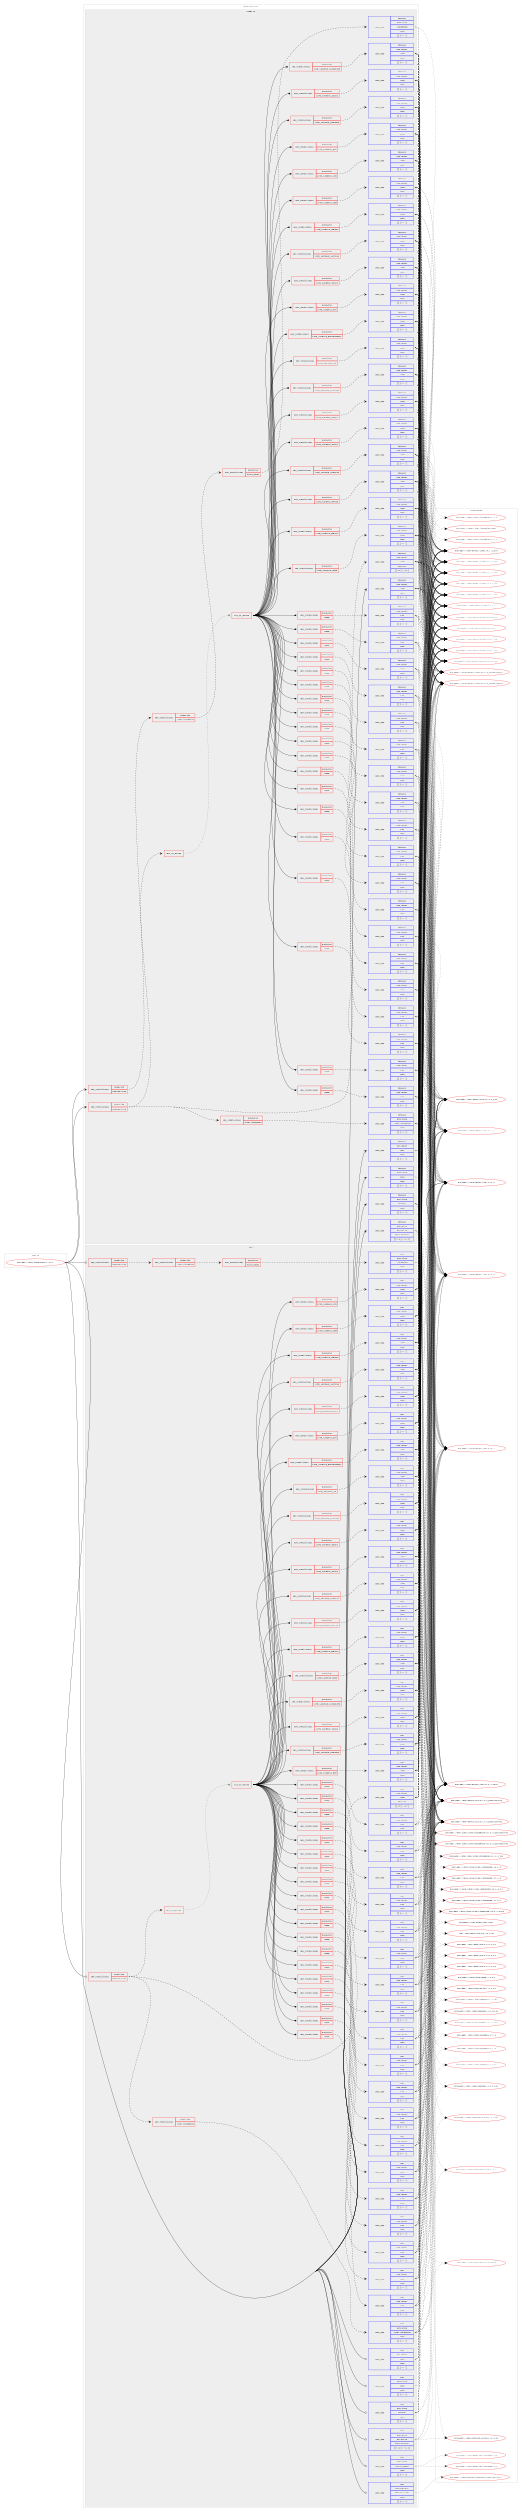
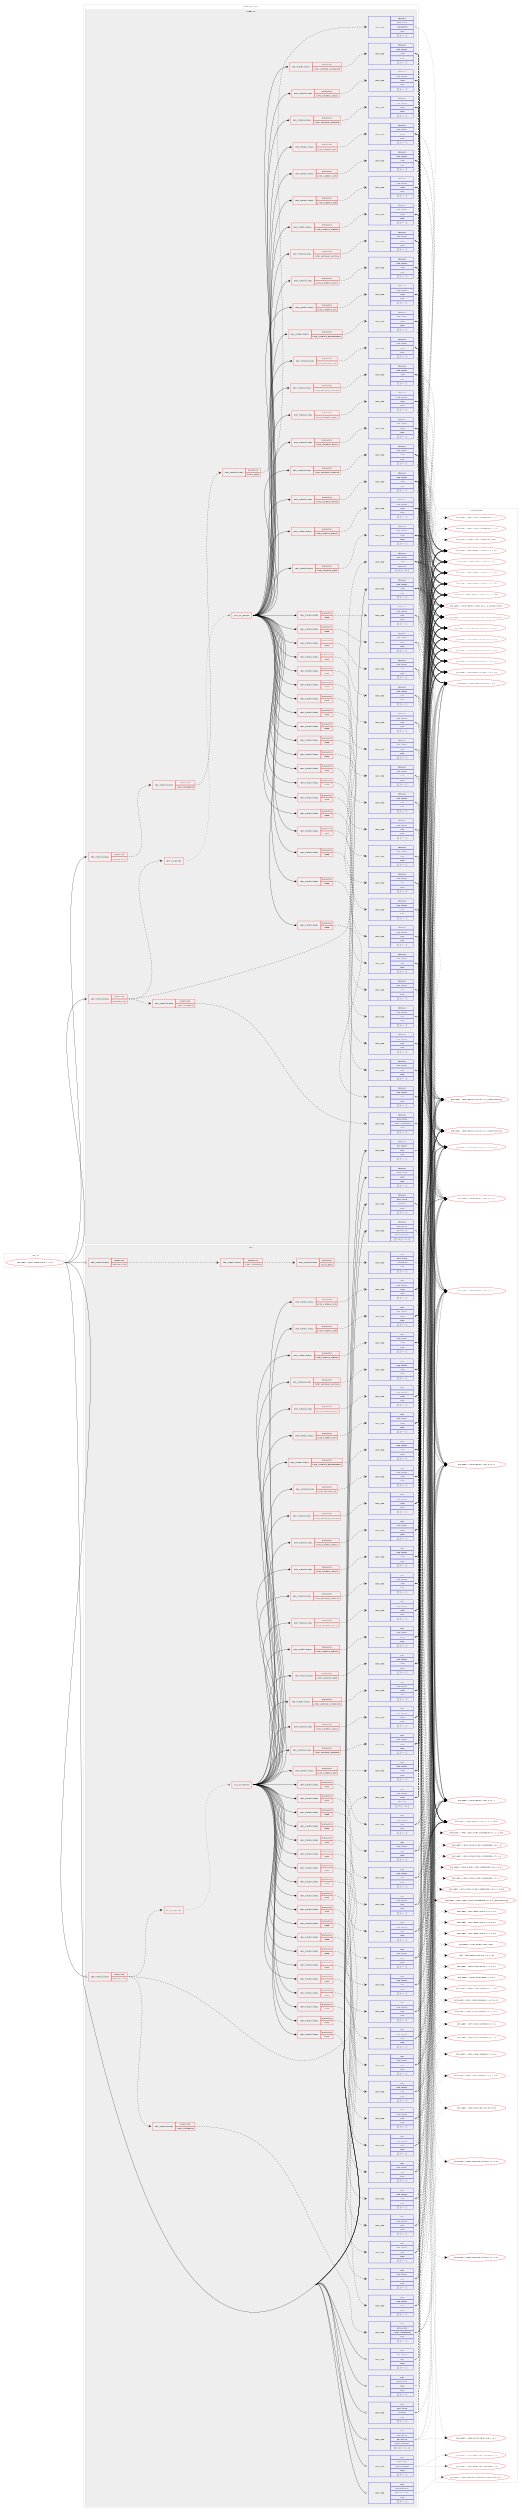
node "portage://sys-libs/llvm-libunwind-20.0.0_pre20240910": removed
